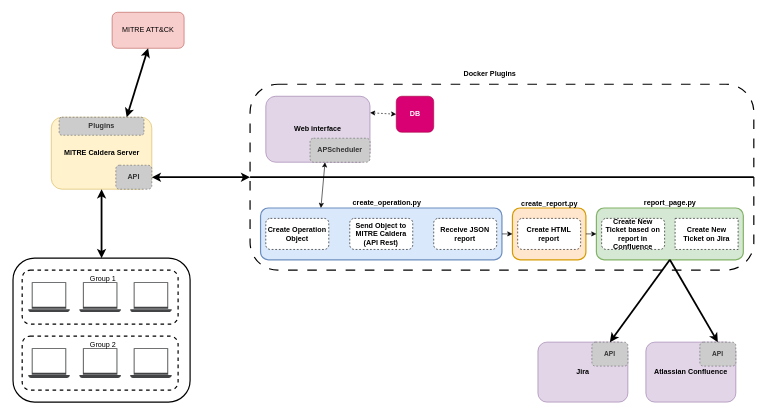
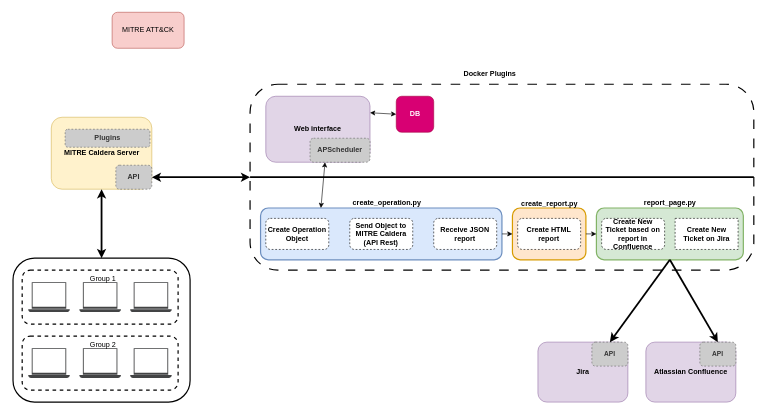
edge "MITRE ATT&CK" -- "MITRE Caldera Server": removed
edge "DB" -- "Web interface": style dashed -> solid
node "Plugins": moved (101, 126) -> (107, 138)
